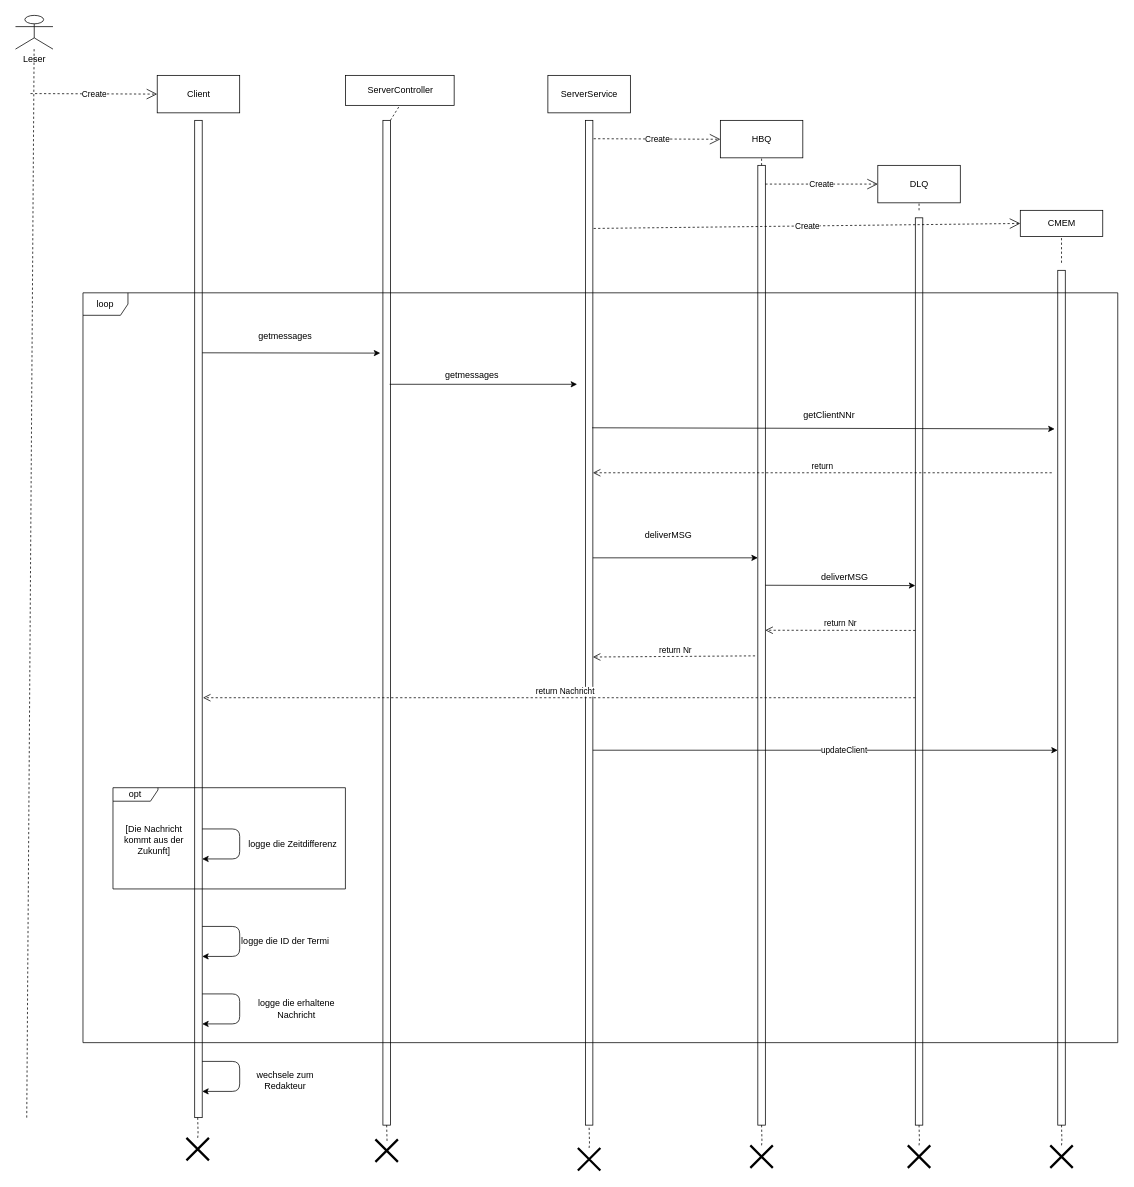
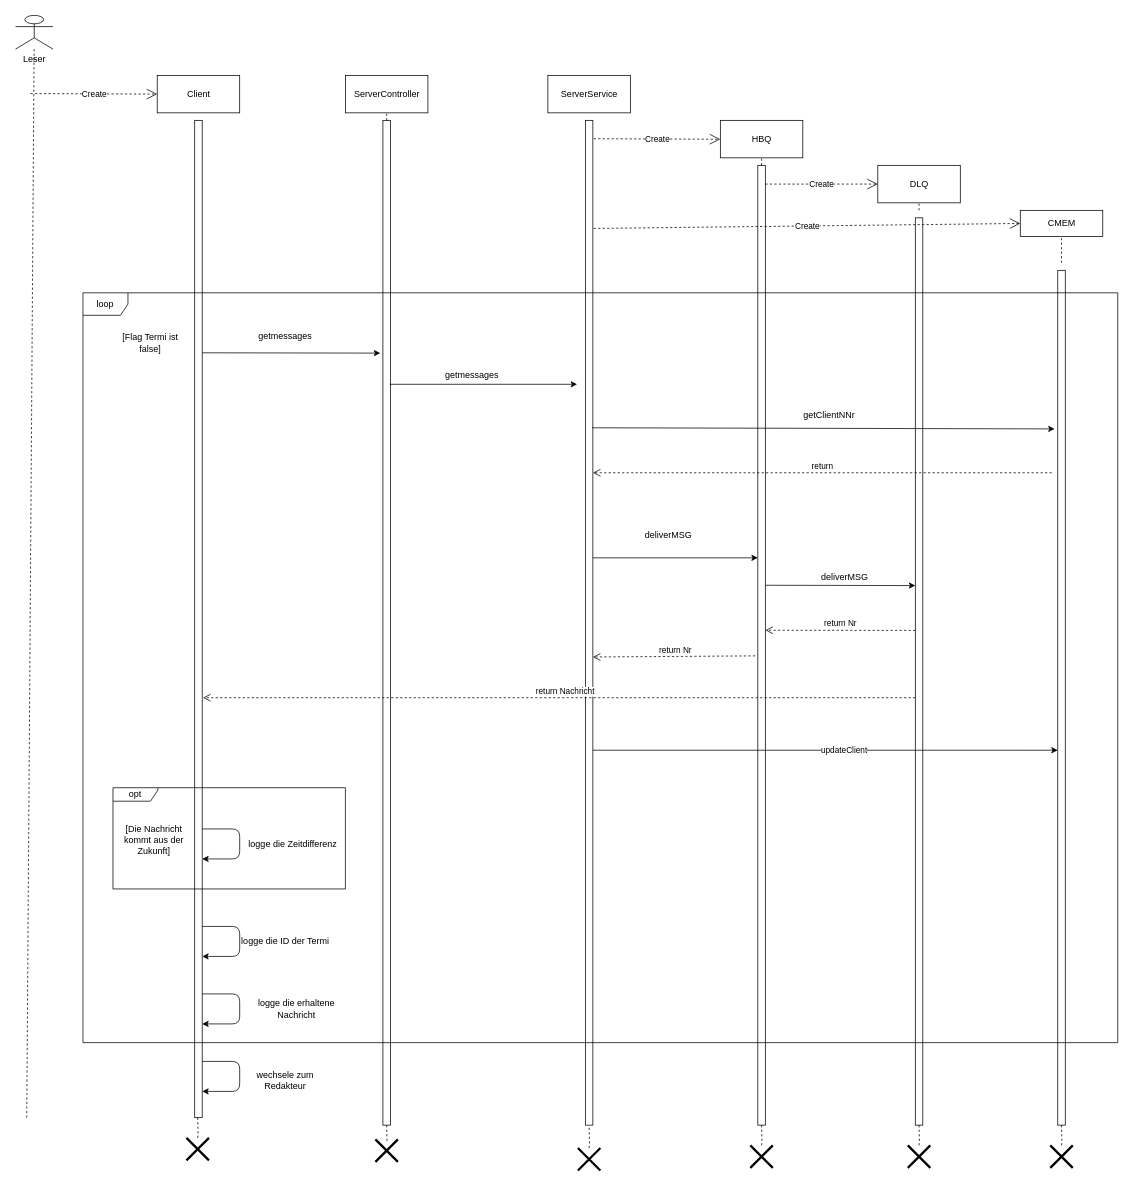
node "ServerController": size 109x30 -> 83x38
node "[Flag Termi ist false]": added
